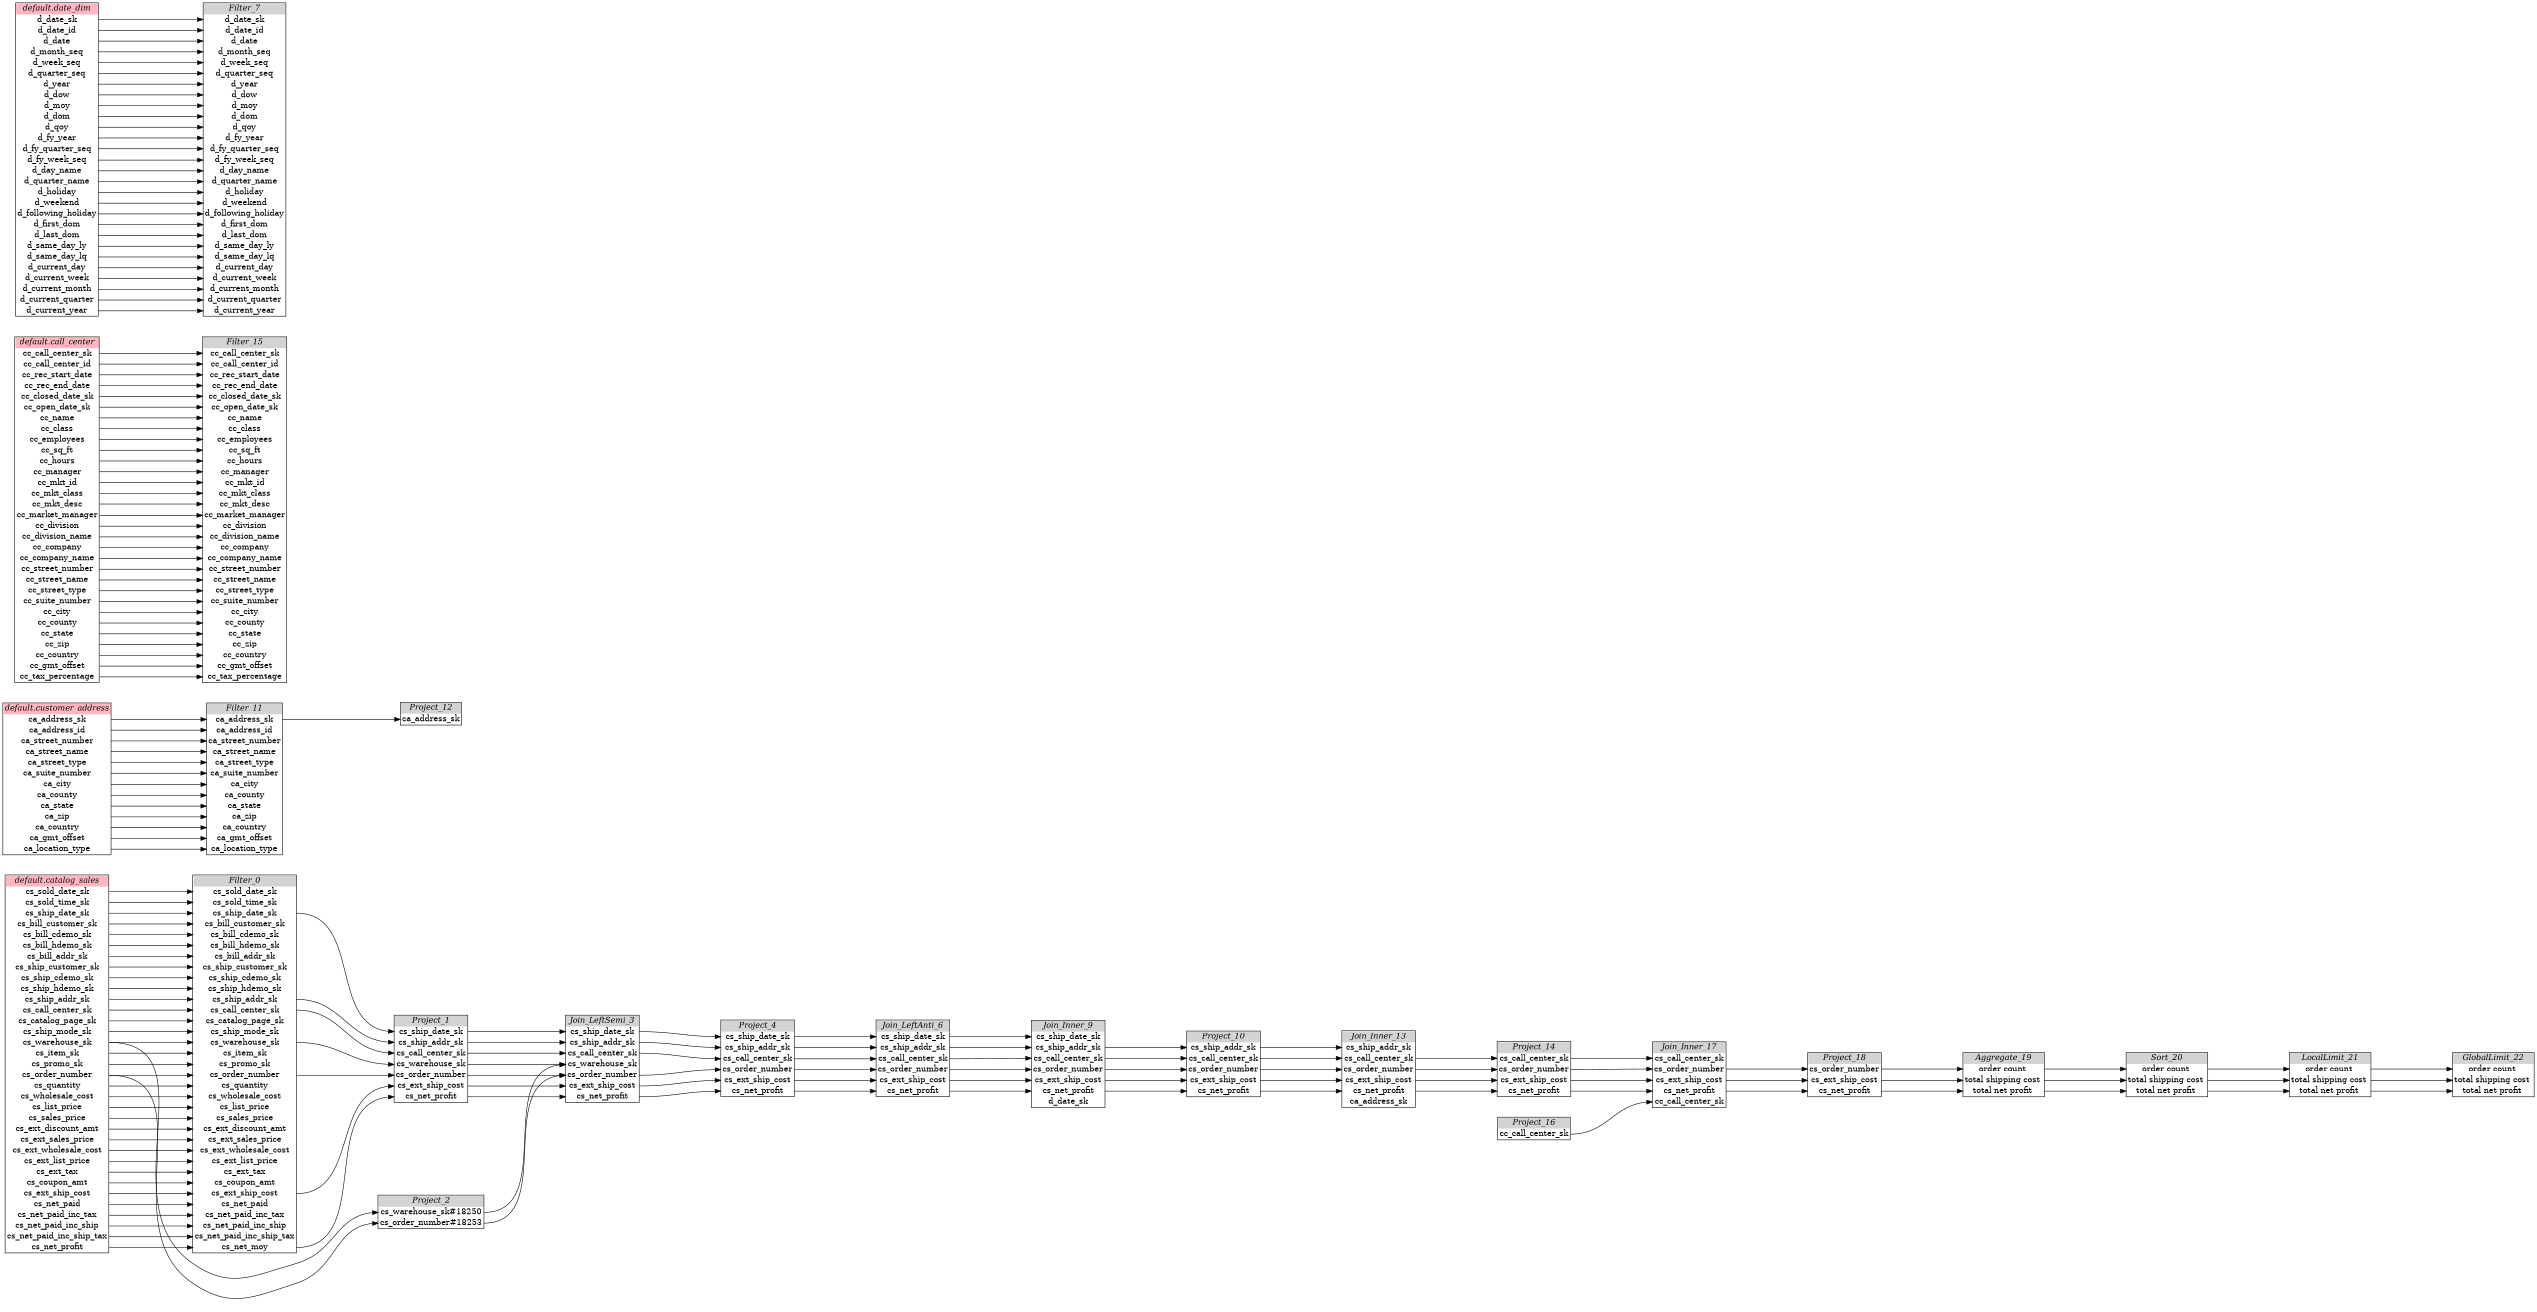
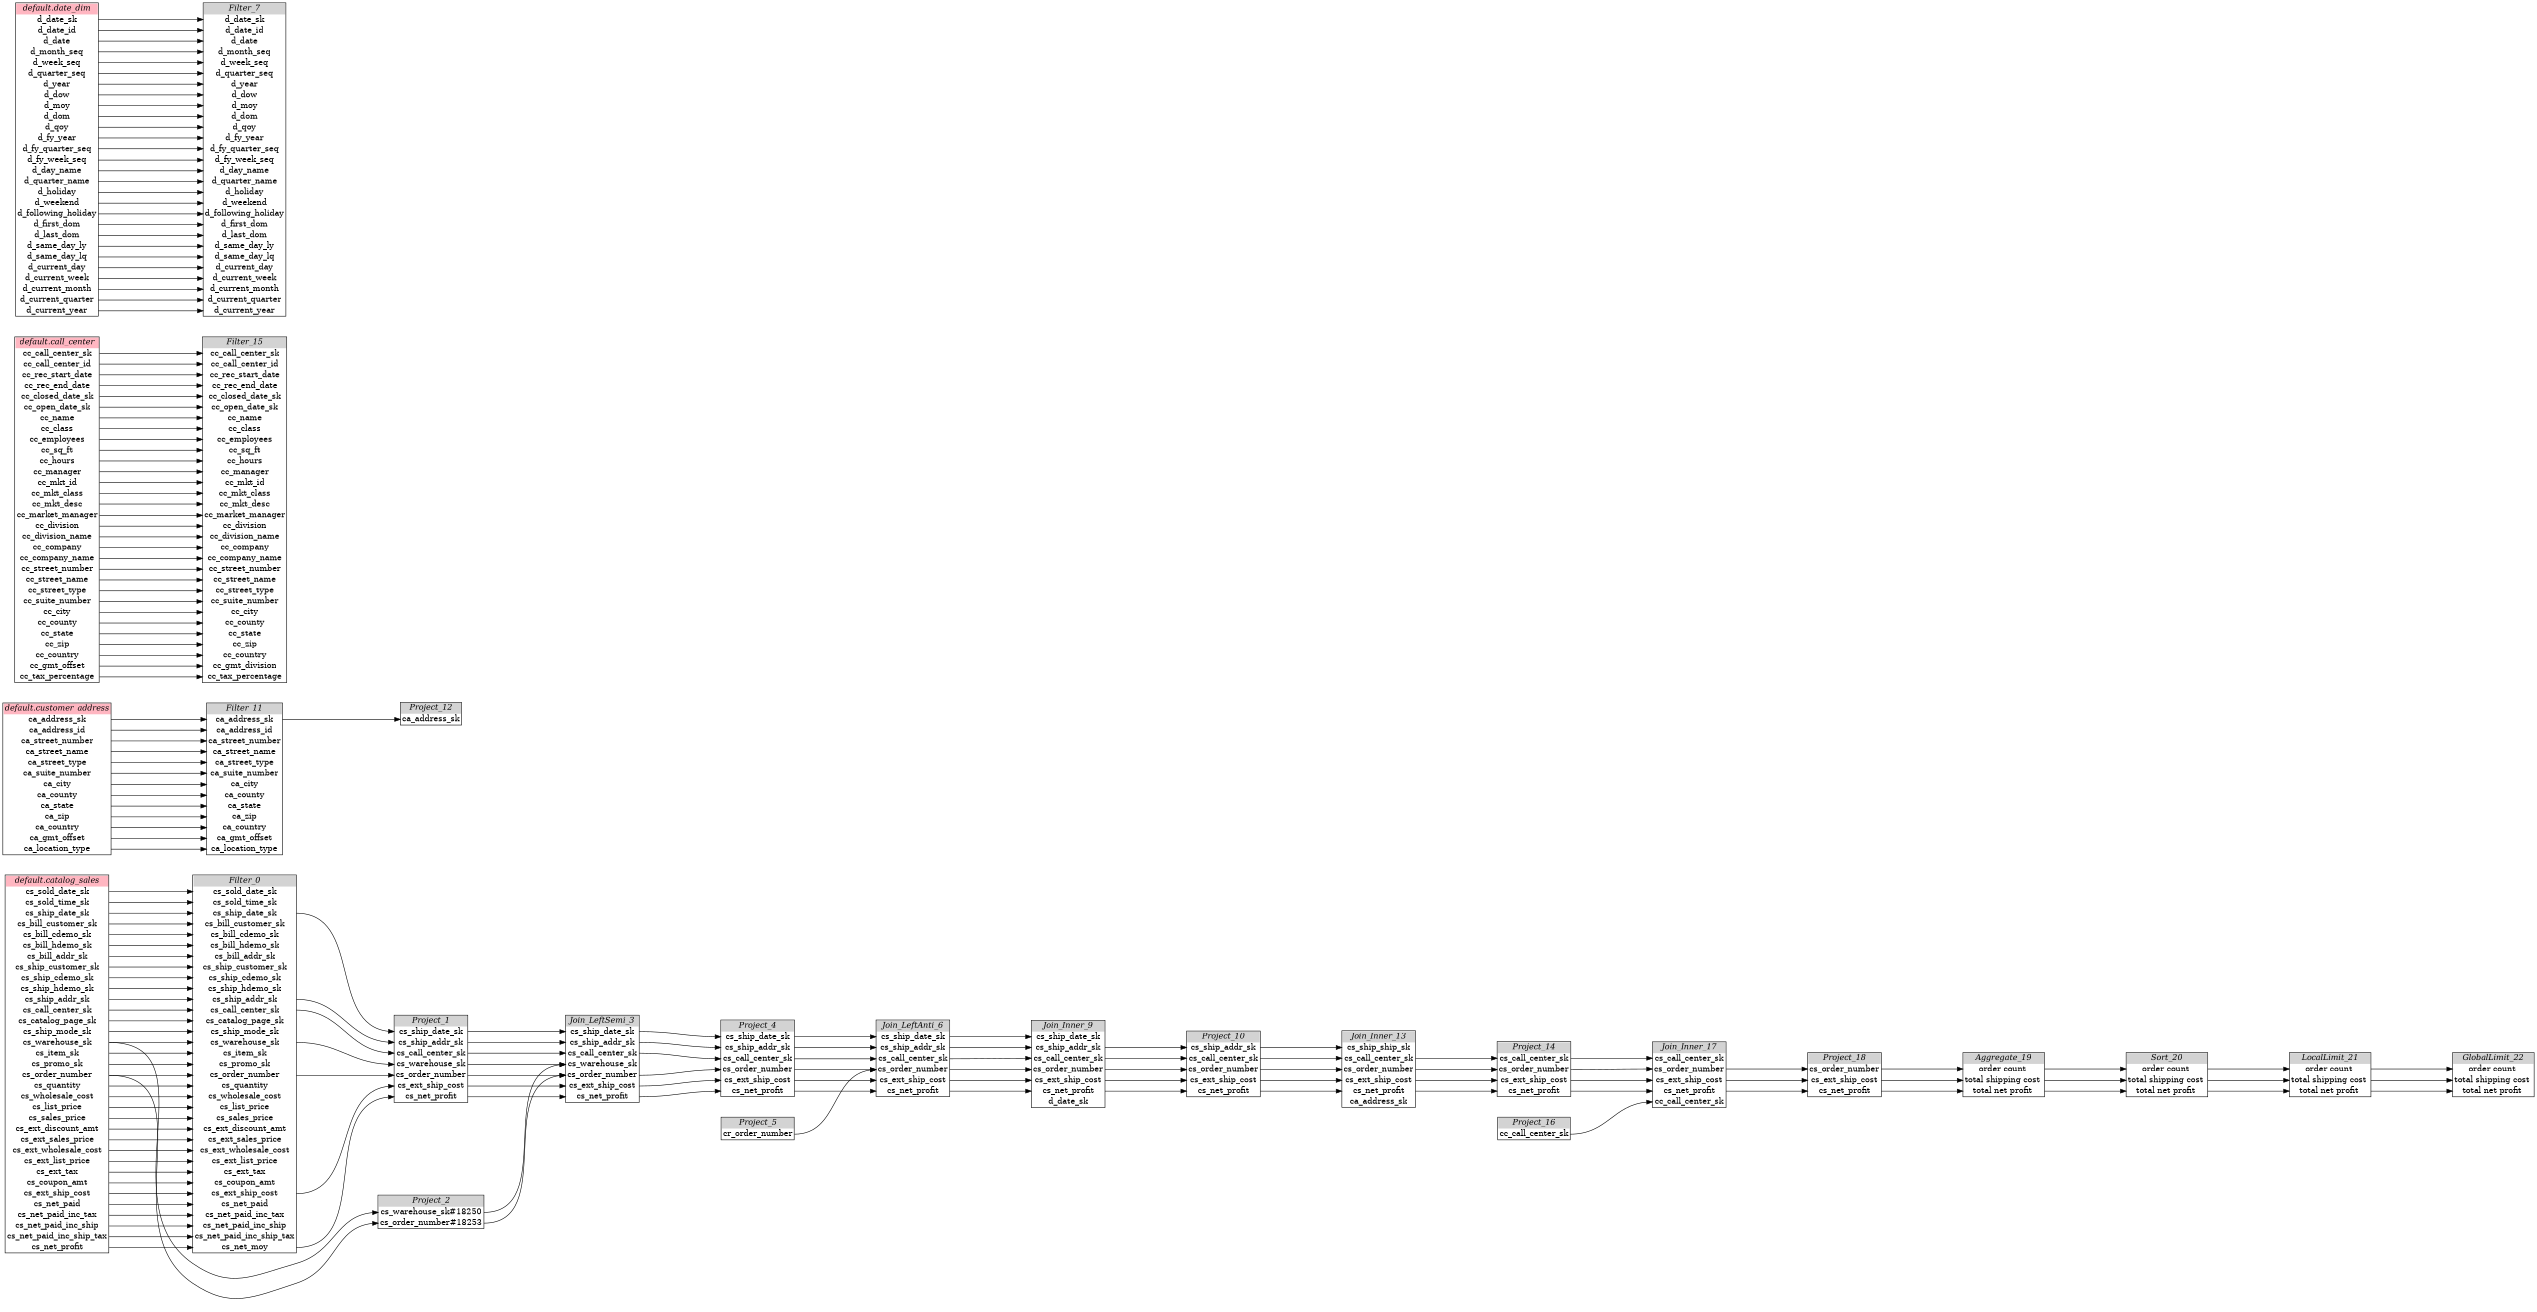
node "Filter_15": text "cc_gmt_offset" -> "cc_gmt_division"
node "Join_Inner_13": text "cs_ship_addr_sk" -> "cs_ship_ship_sk"
node "Project_5": added
